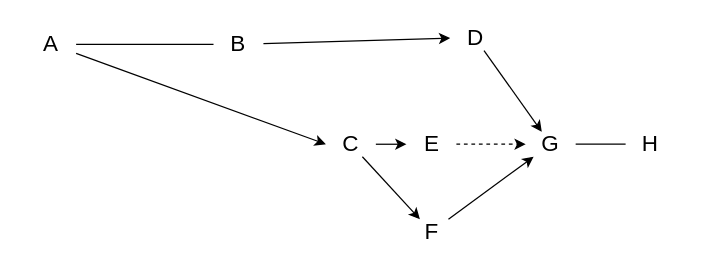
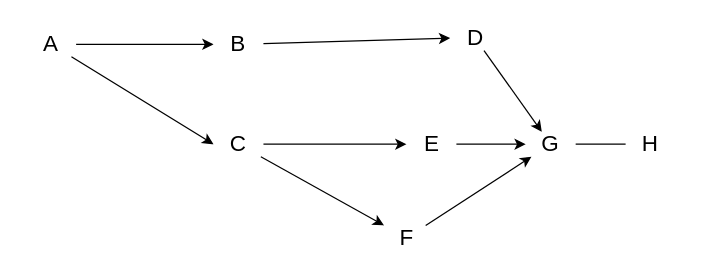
edge "A" -- "B": arrowhead none -> classic
node "C": moved (351, 144) -> (238, 144)
edge "E" -> "G": style dashed -> solid
node "F": moved (431, 232) -> (406, 238)
